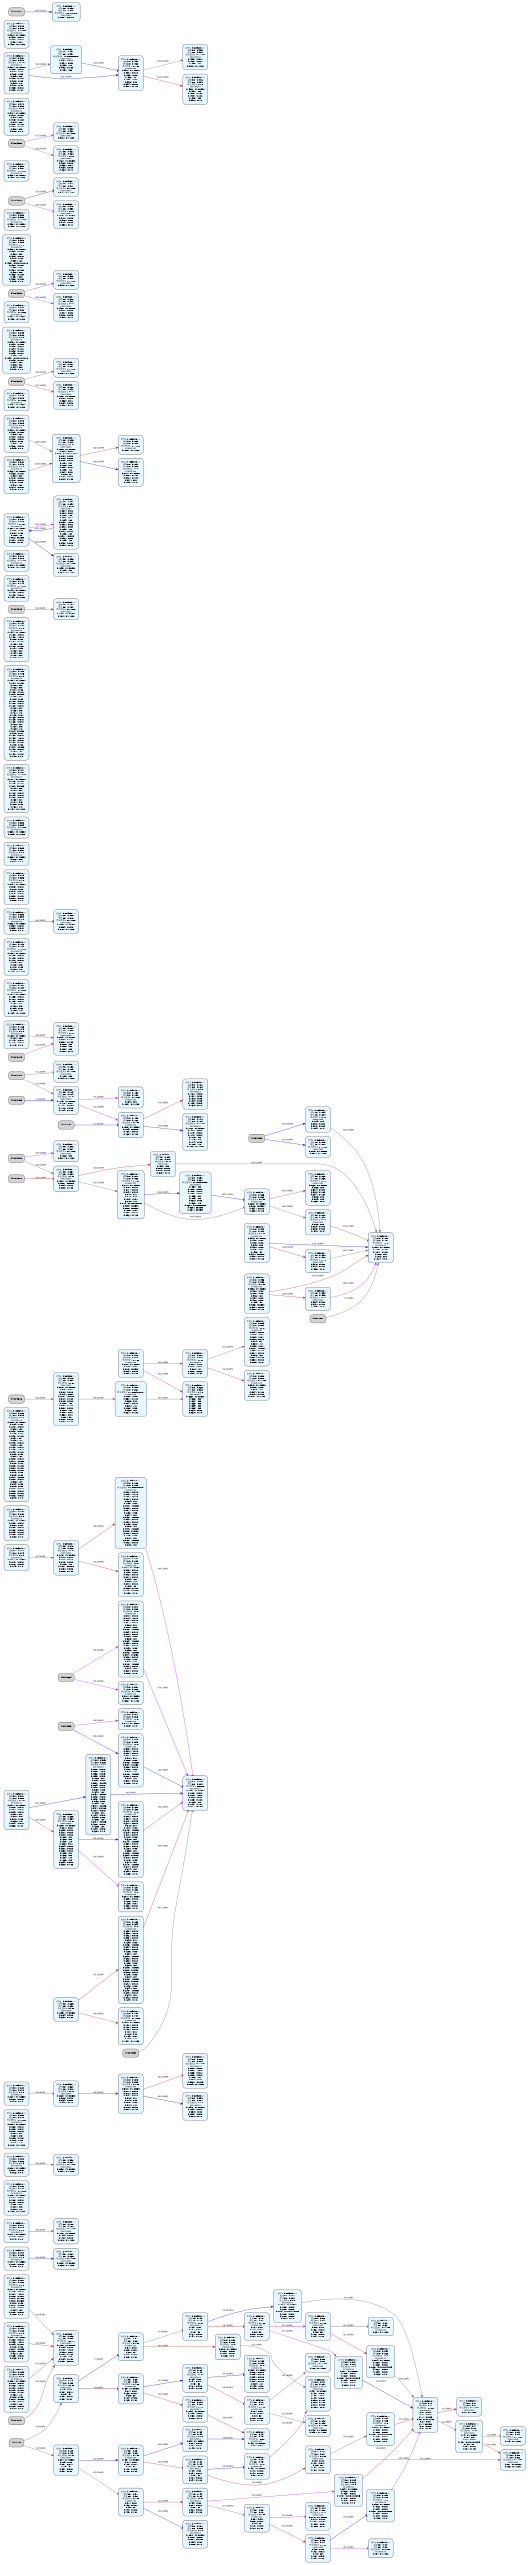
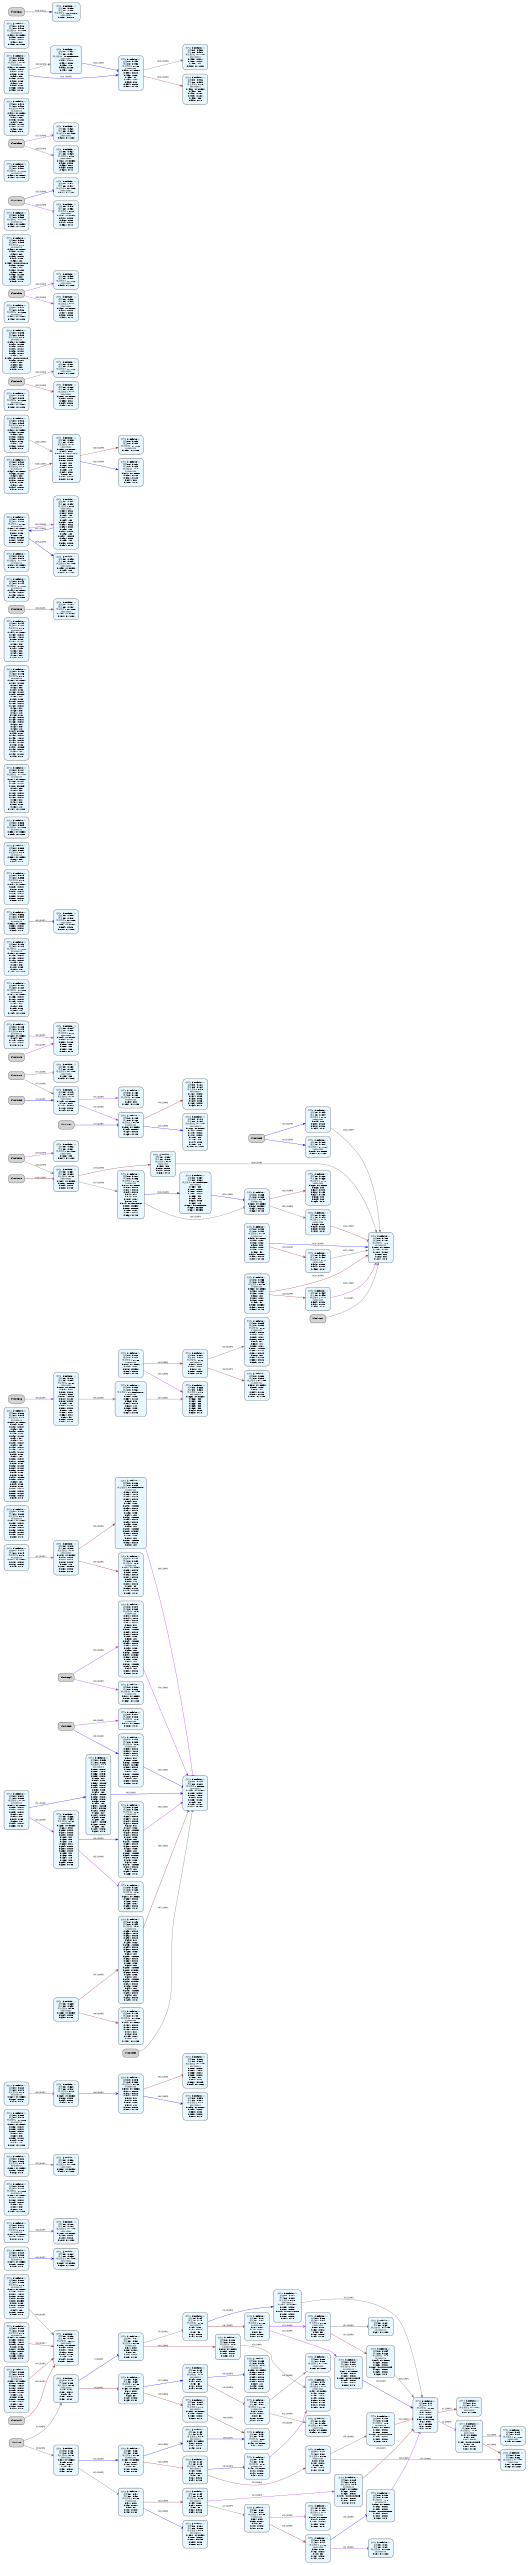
node "block_a04": label "block_a04" -> "block_a64"
